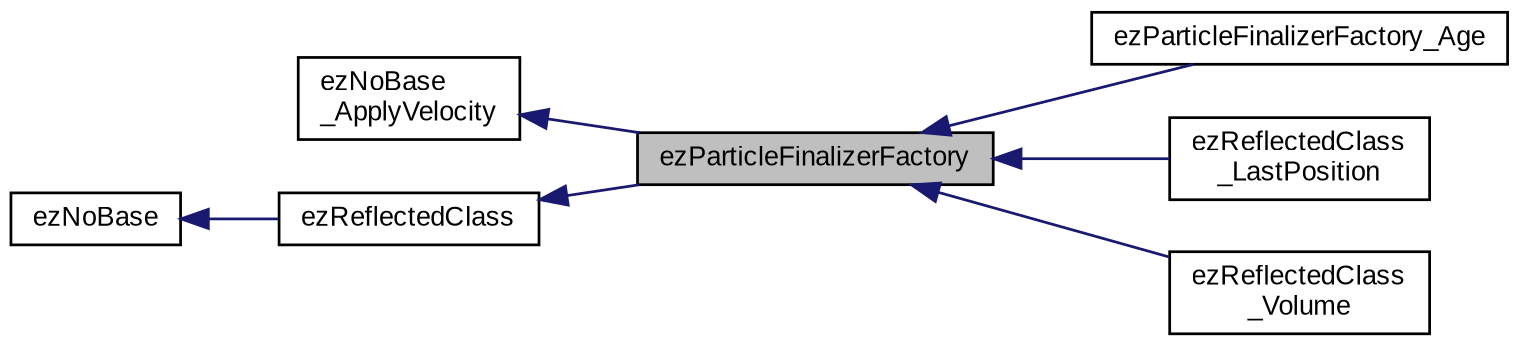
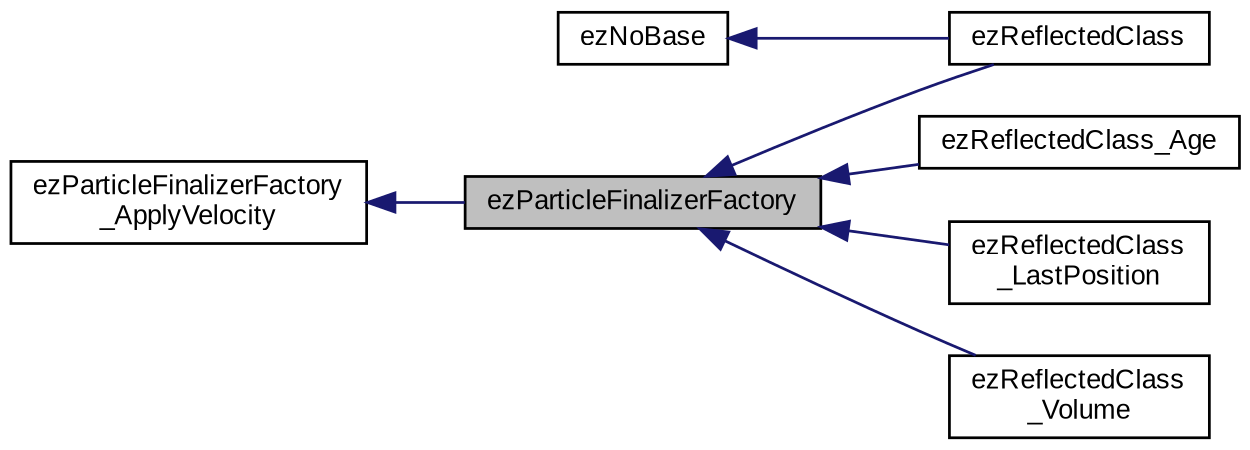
node "ezParticleFinalizerFactory_Age": label "ezParticleFinalizerFactory_Age" -> "ezReflectedClass_Age"
node "ezNoBase _ApplyVelocity": label "ezNoBase _ApplyVelocity" -> "ezParticleFinalizerFactory _ApplyVelocity"
edge "ezParticleFinalizerFactory" -> "ezReflectedClass": reversed
